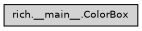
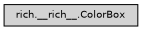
node "rich.__main__.ColorBox": label "rich.__main__.ColorBox" -> "rich.__rich__.ColorBox"
